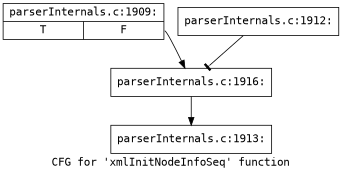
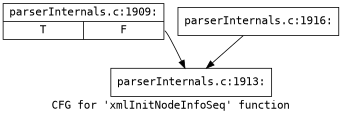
node "parserInternals.c:1912:": removed
edge "parserInternals.c:1909:" -> "parserInternals.c:1916:": now "parserInternals.c:1909:" -> "parserInternals.c:1913:"
